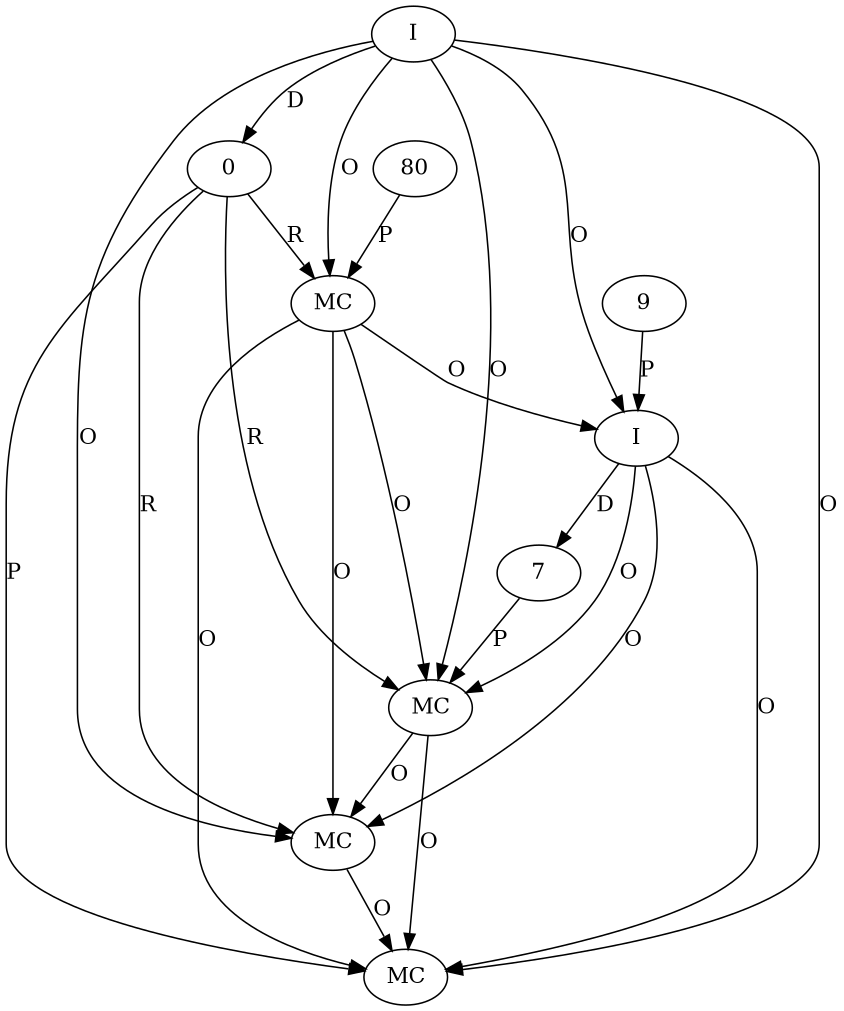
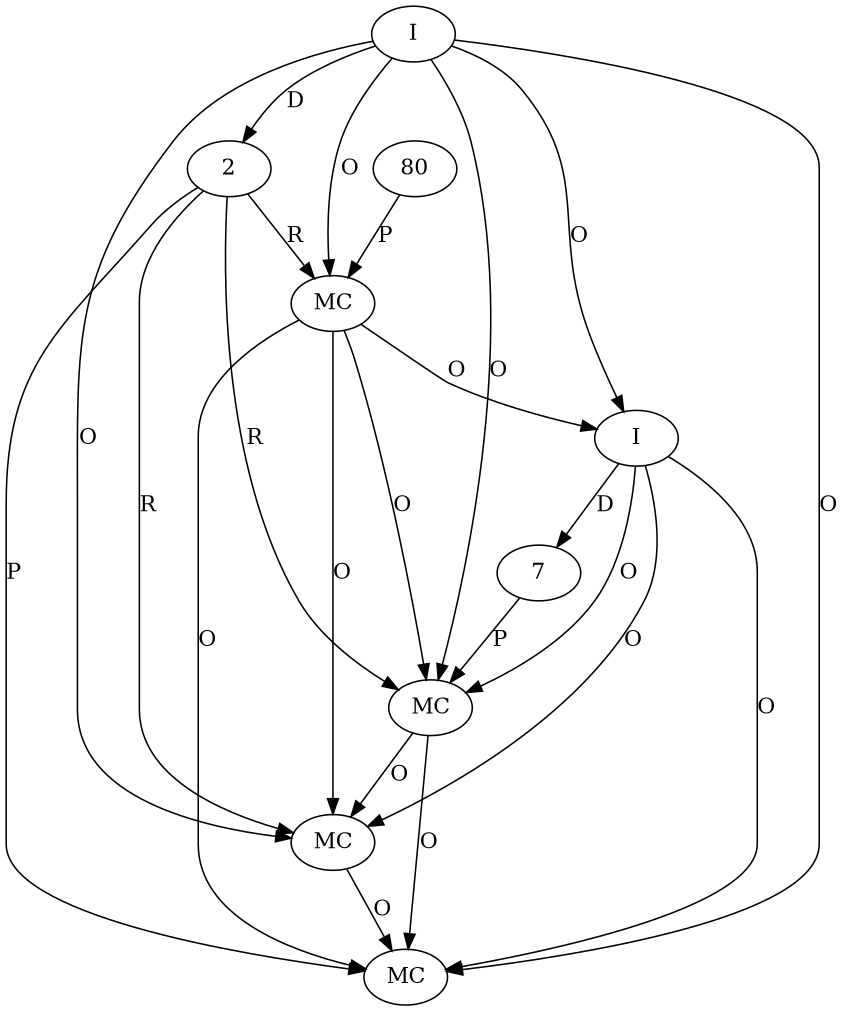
node "0": label "0" -> "2"
node "9": removed
